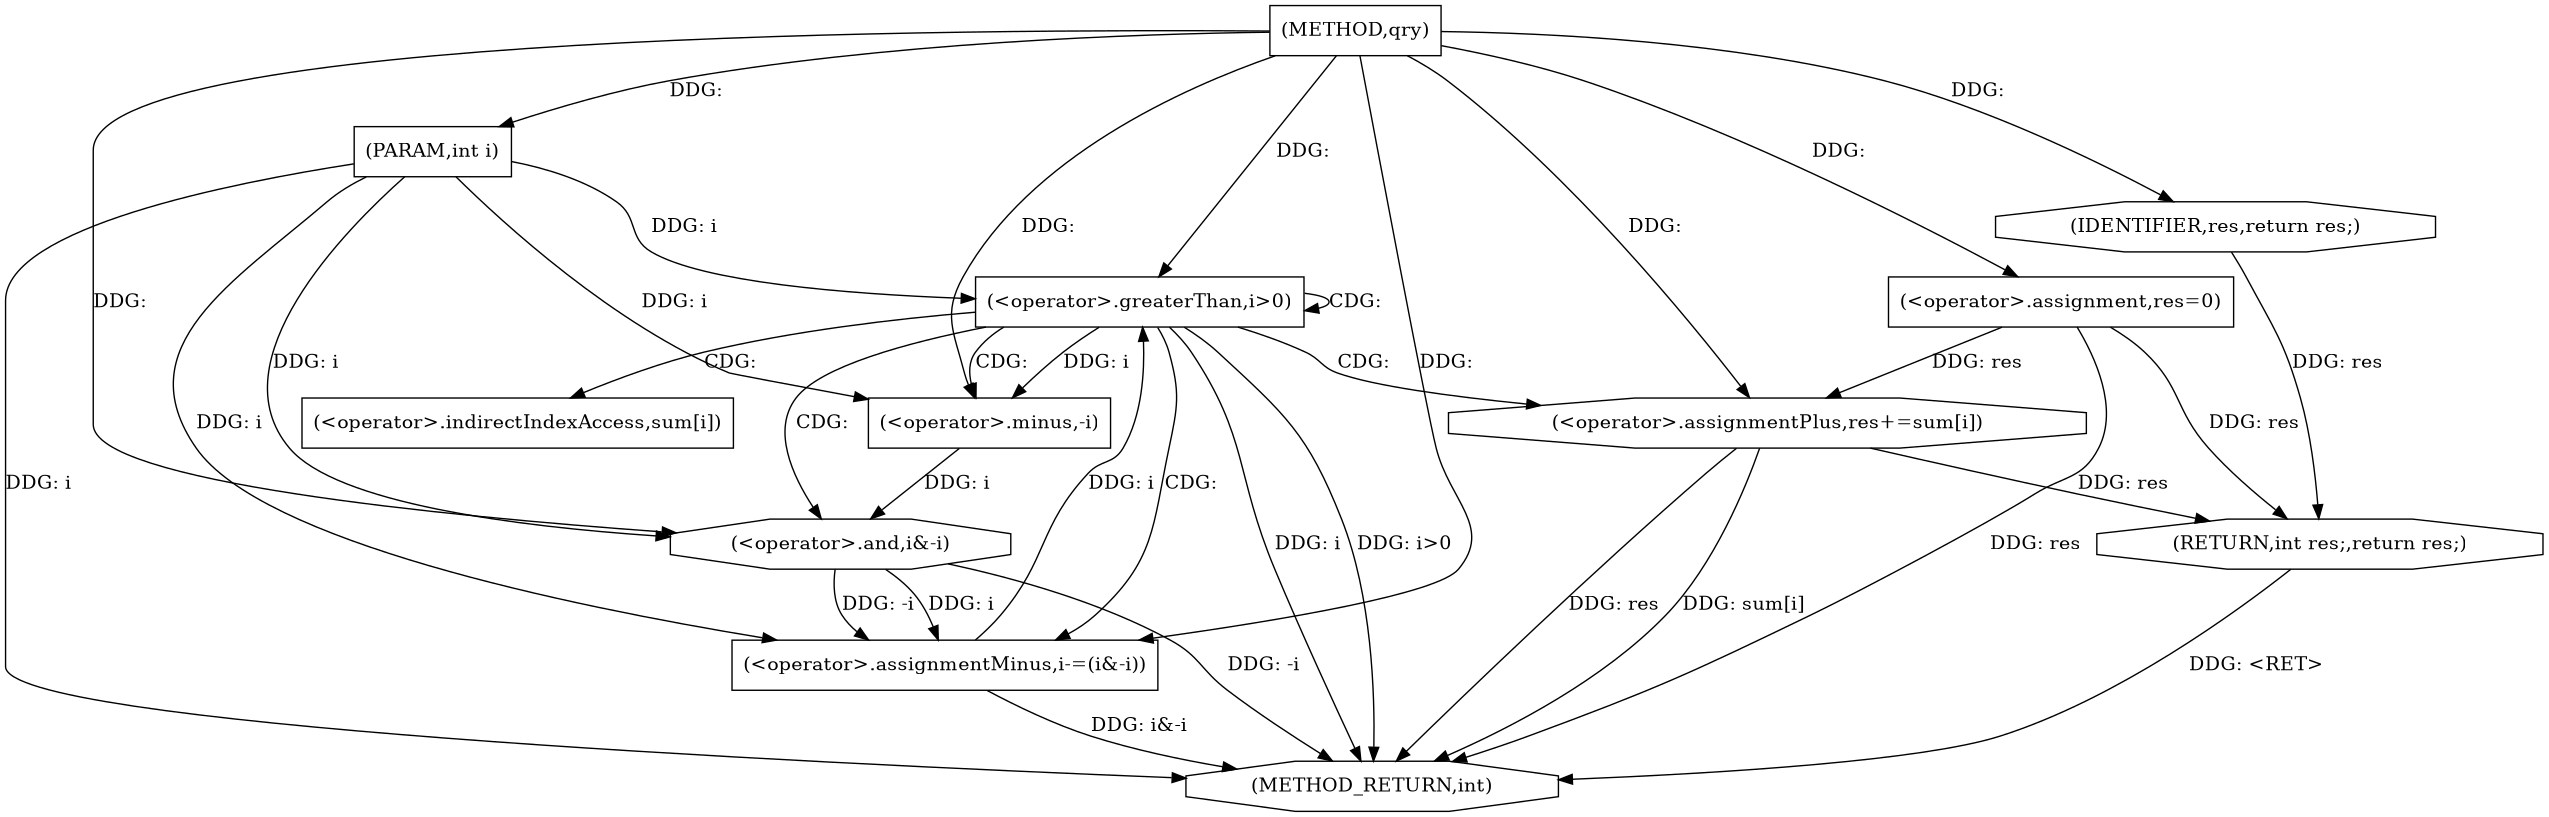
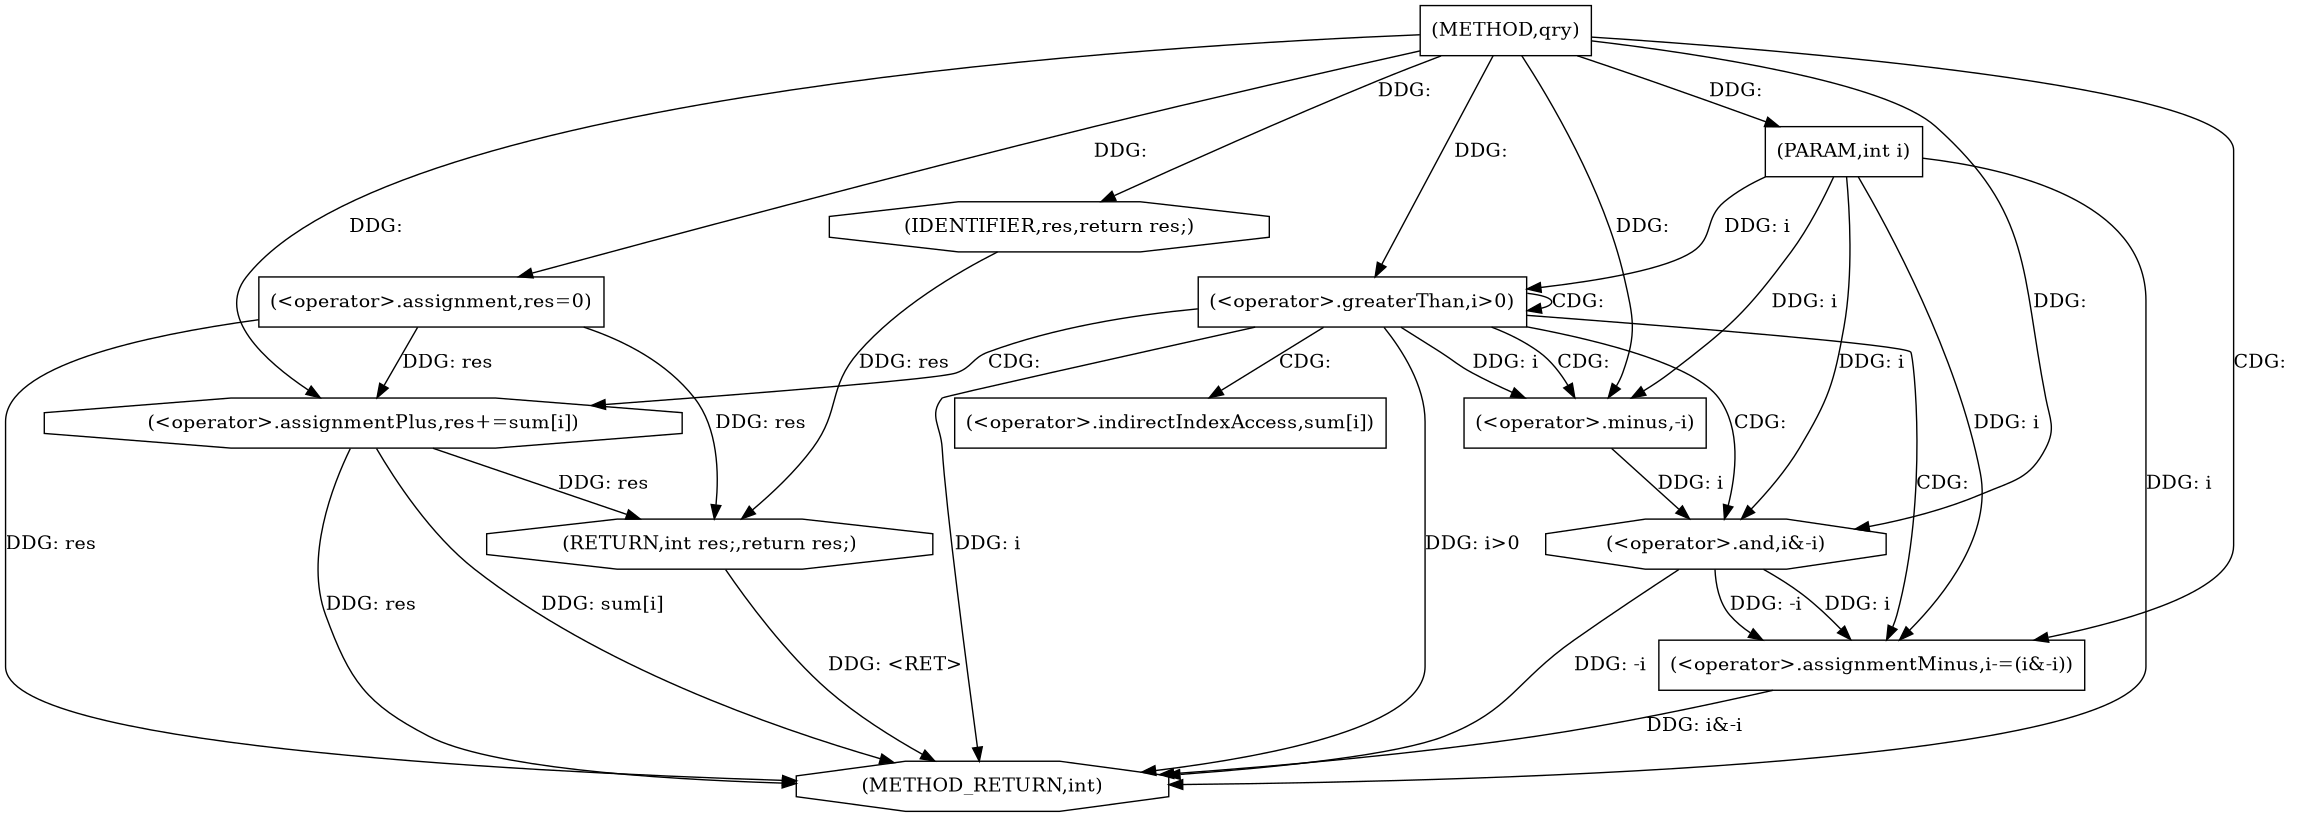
edge "(METHOD,qry)" -> "(<operator>.assignmentMinus,i-=(i&-i))": label "DDG: " -> "CDG: "
edge "(<operator>.assignmentMinus,i-=(i&-i))" -> "(<operator>.greaterThan,i>0)": removed, label "DDG: i"
